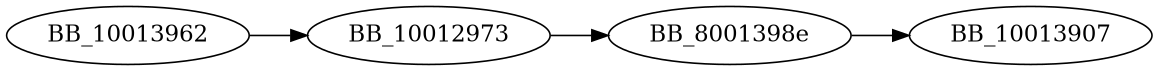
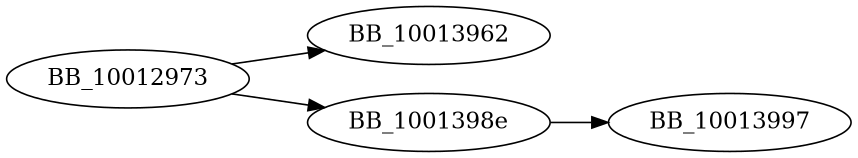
edge "BB_10013962" -> "BB_10012973": reversed
node "BB_8001398e": label "BB_8001398e" -> "BB_1001398e"
node "BB_10013907": label "BB_10013907" -> "BB_10013997"
